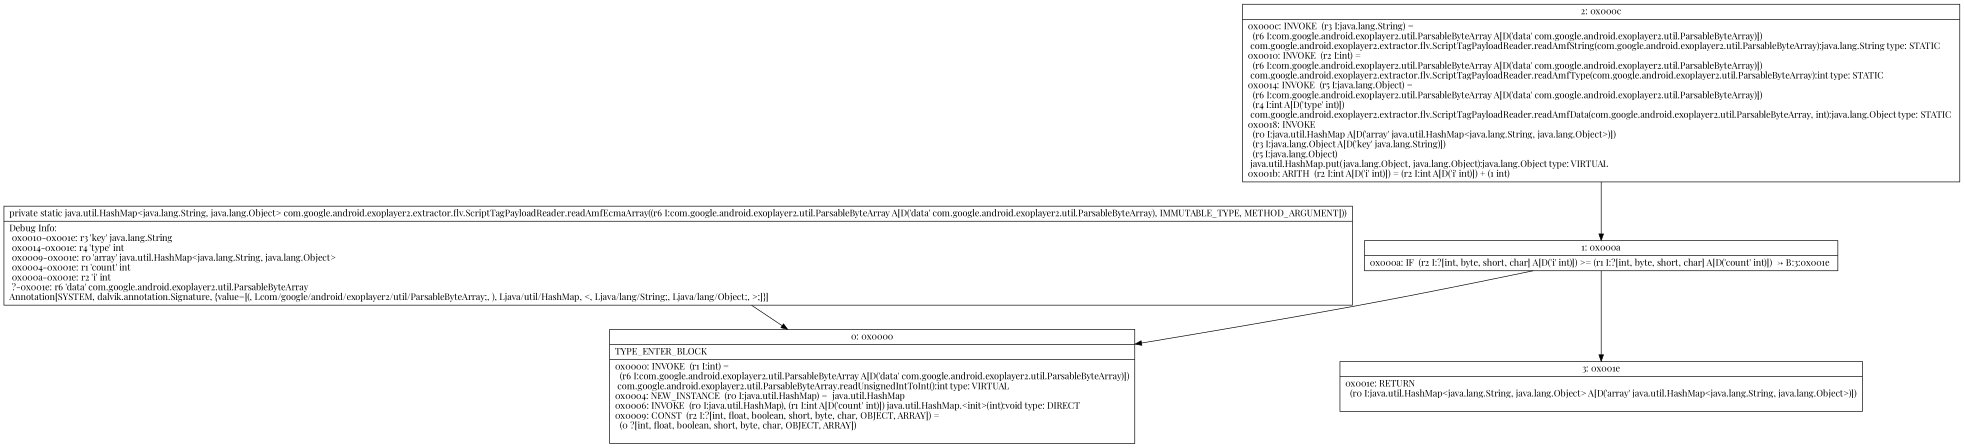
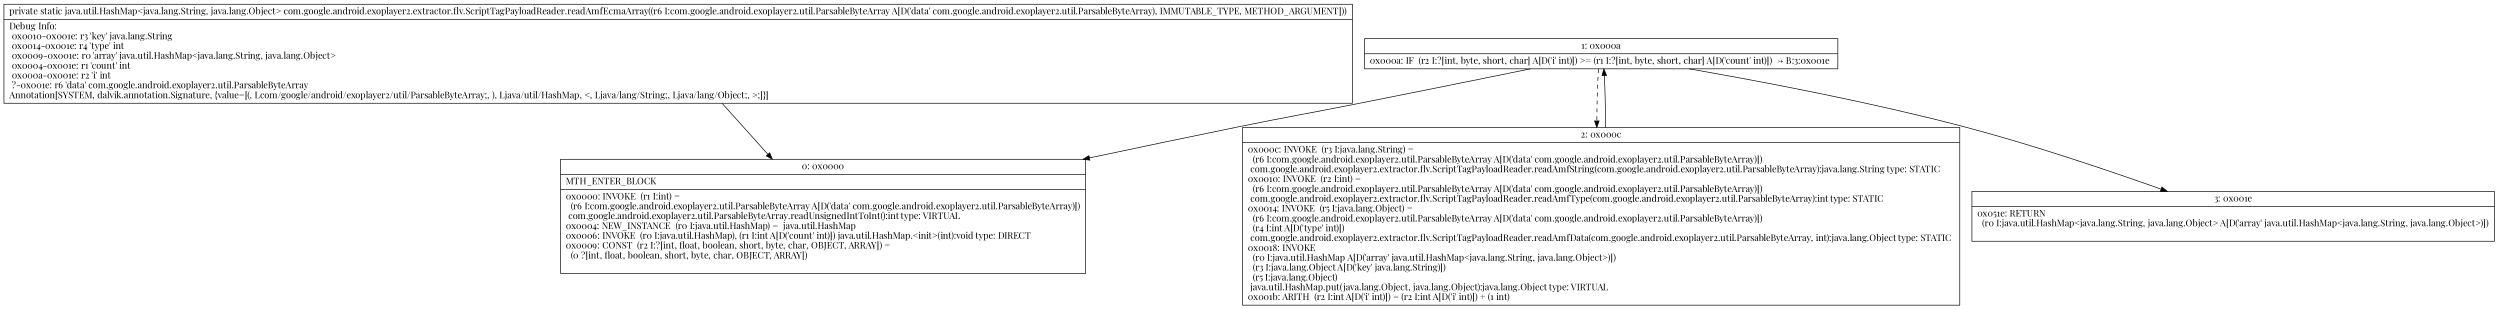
edge "1: 0x000a" -> "2: 0x000c": added
node "0: 0x0000": text "TYPE_ENTER_BLOCK" -> "MTH_ENTER_BLOCK"
node "3: 0x001e": text "0x001e: RETURN" -> "0x051e: RETURN"
